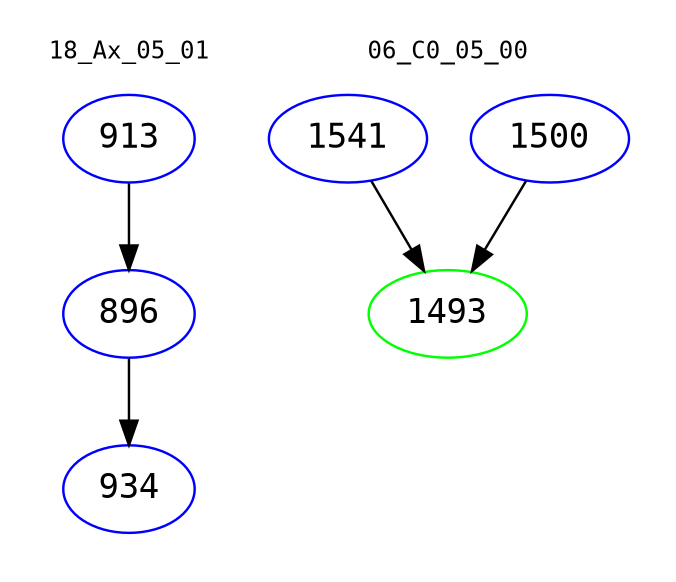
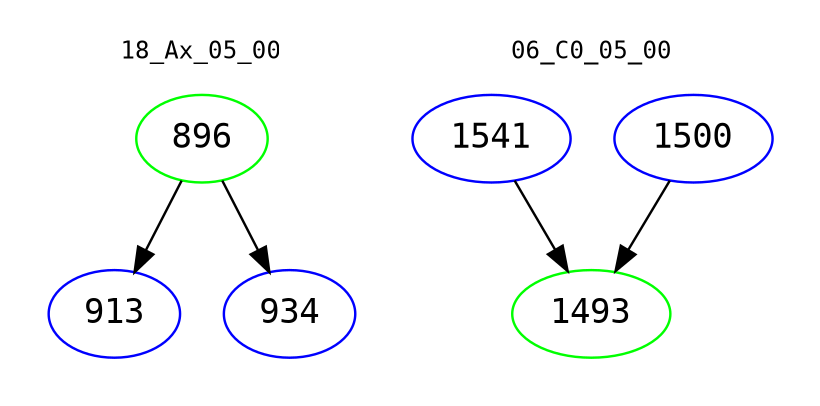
cluster "18_Ax_05_01": label "18_Ax_05_01" -> "18_Ax_05_00"
edge "913" -> "896": reversed
node "896": color blue -> green
